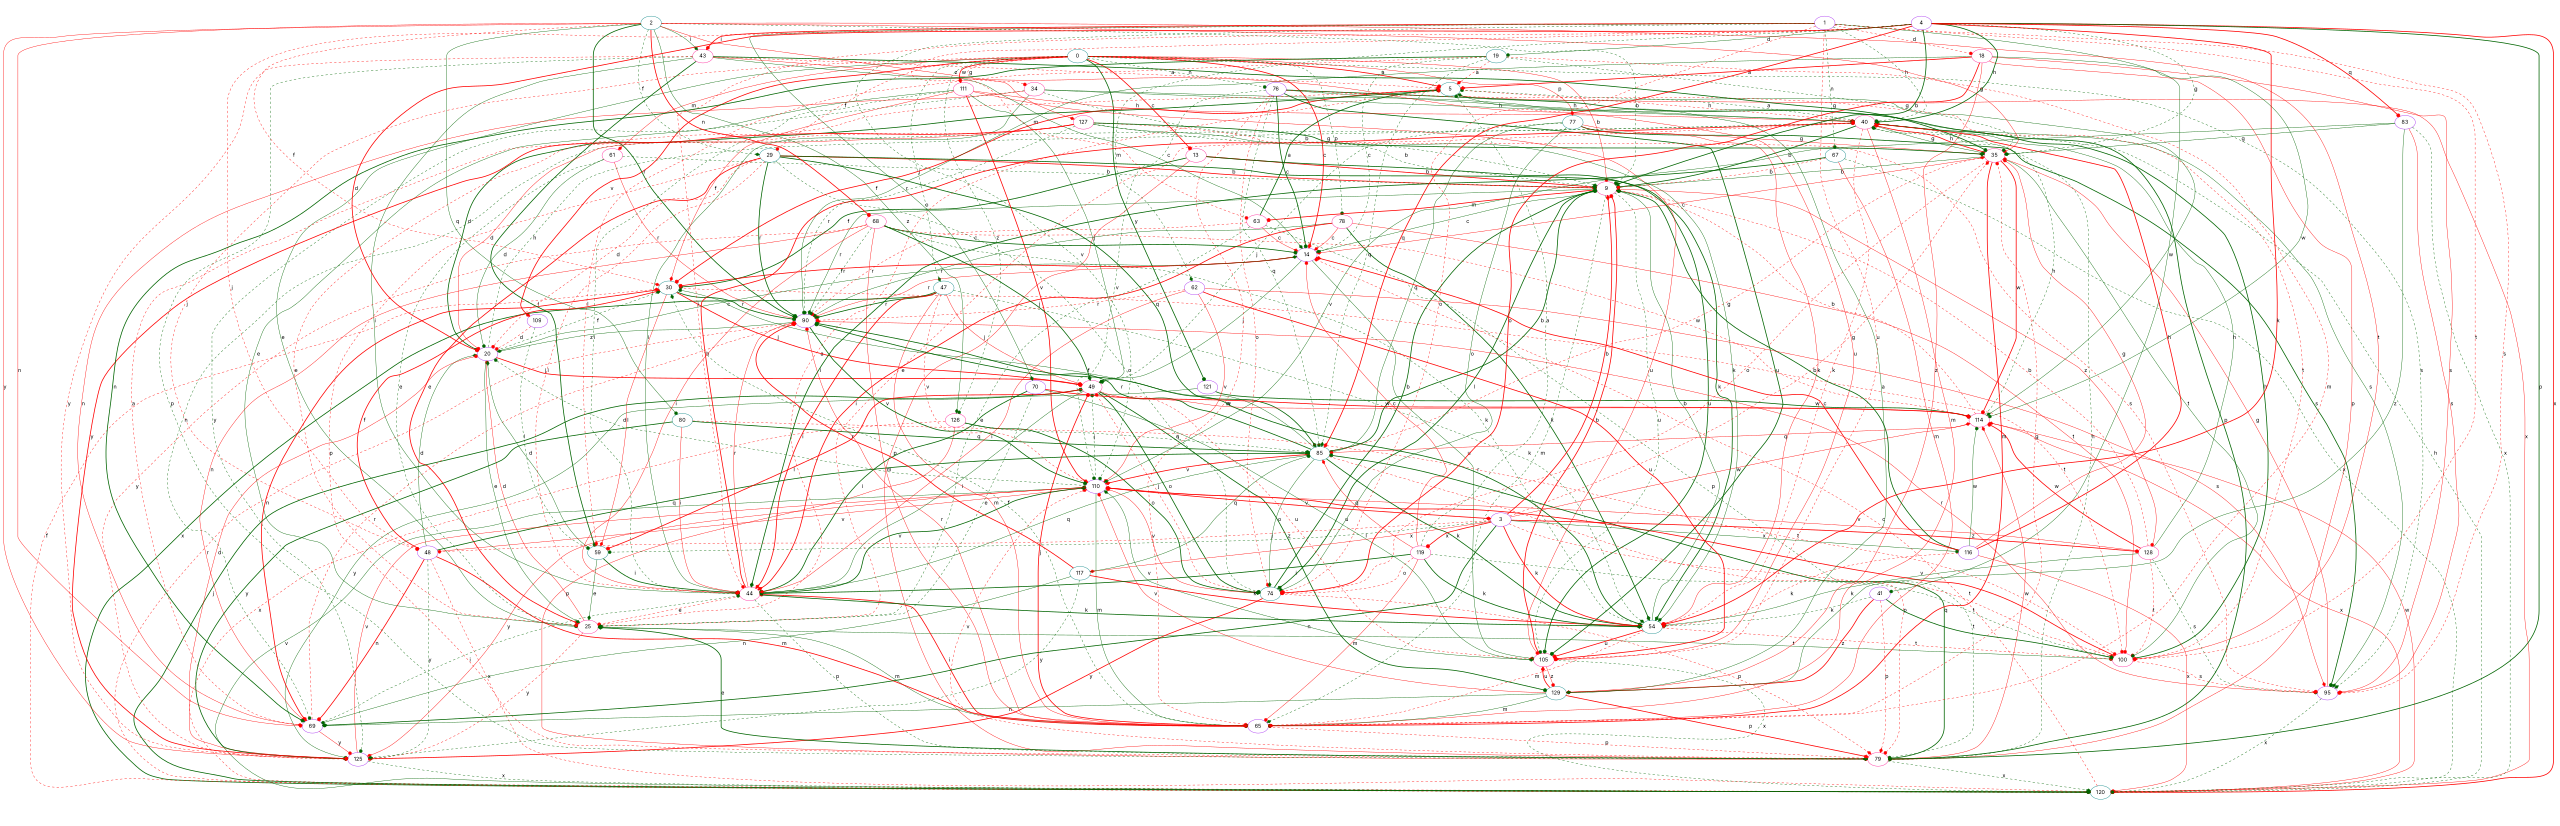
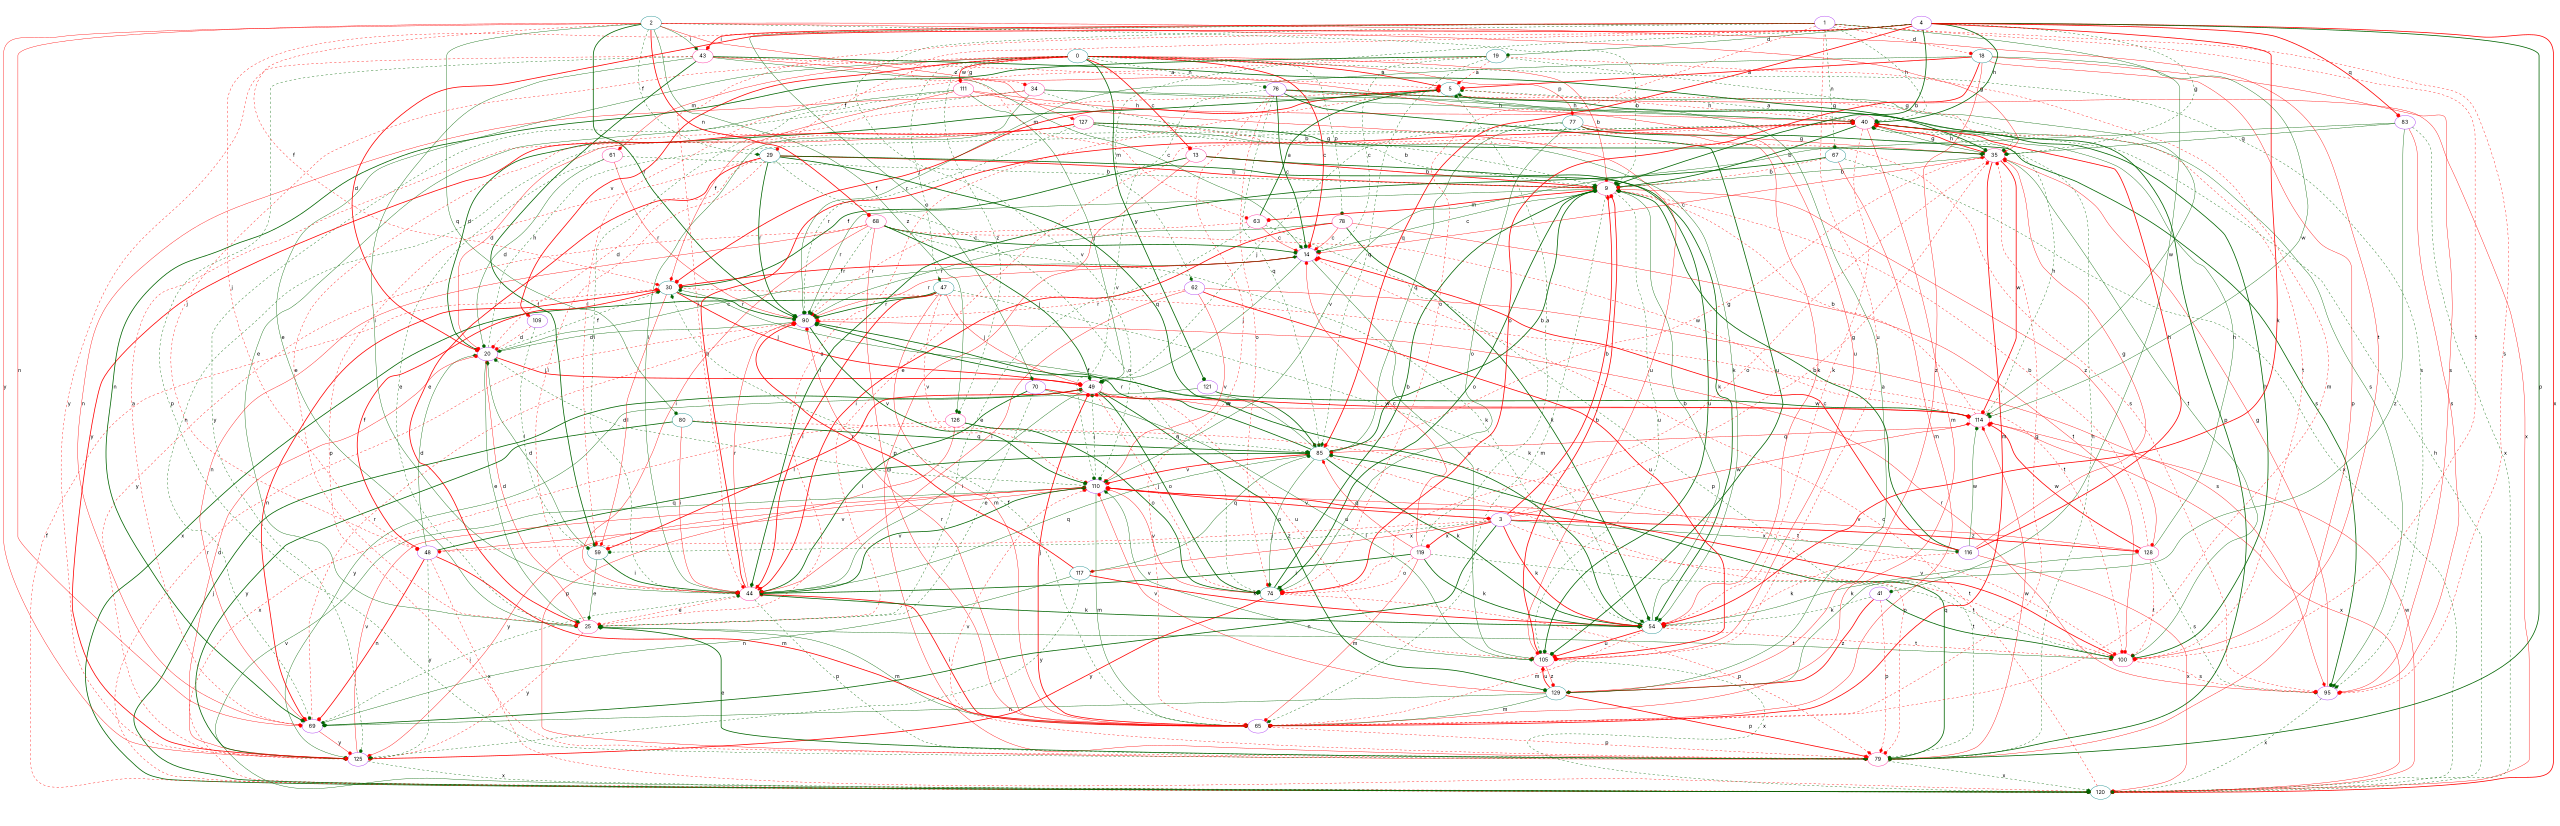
node "18": color deeppink -> teal
edge "111" -> "110": removed, label "v"
edge "90" -> "20": label "z" -> "d"
edge "9" -> "74": label "l" -> "o"
